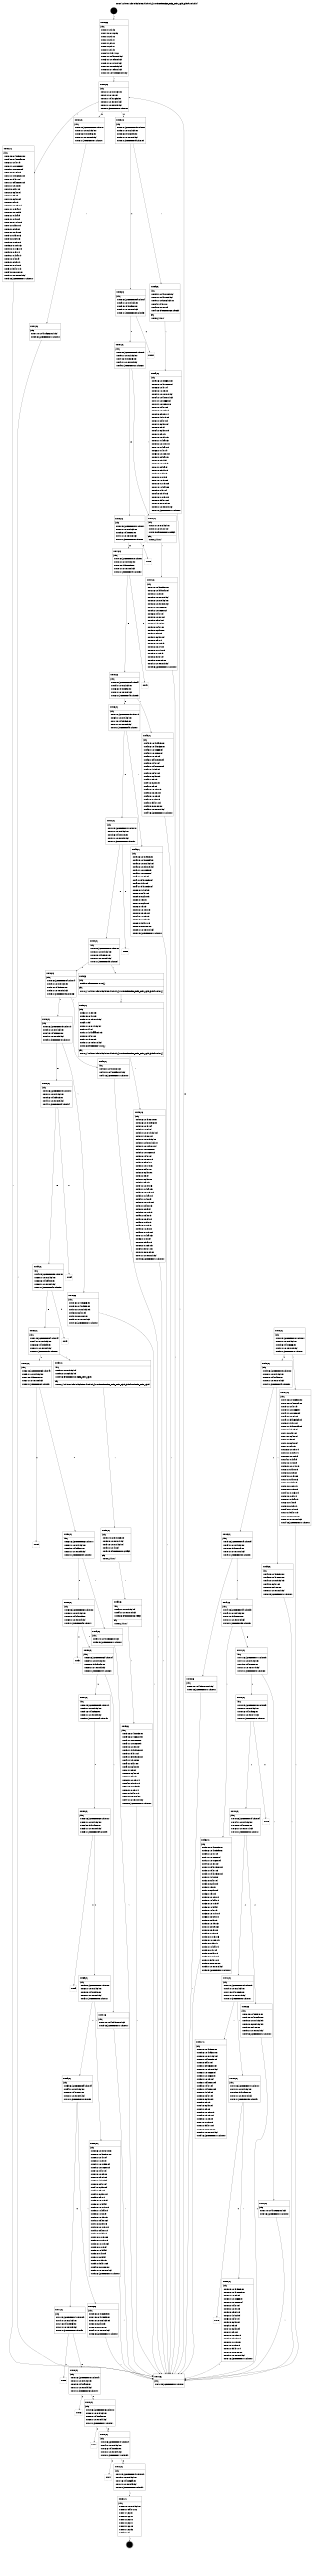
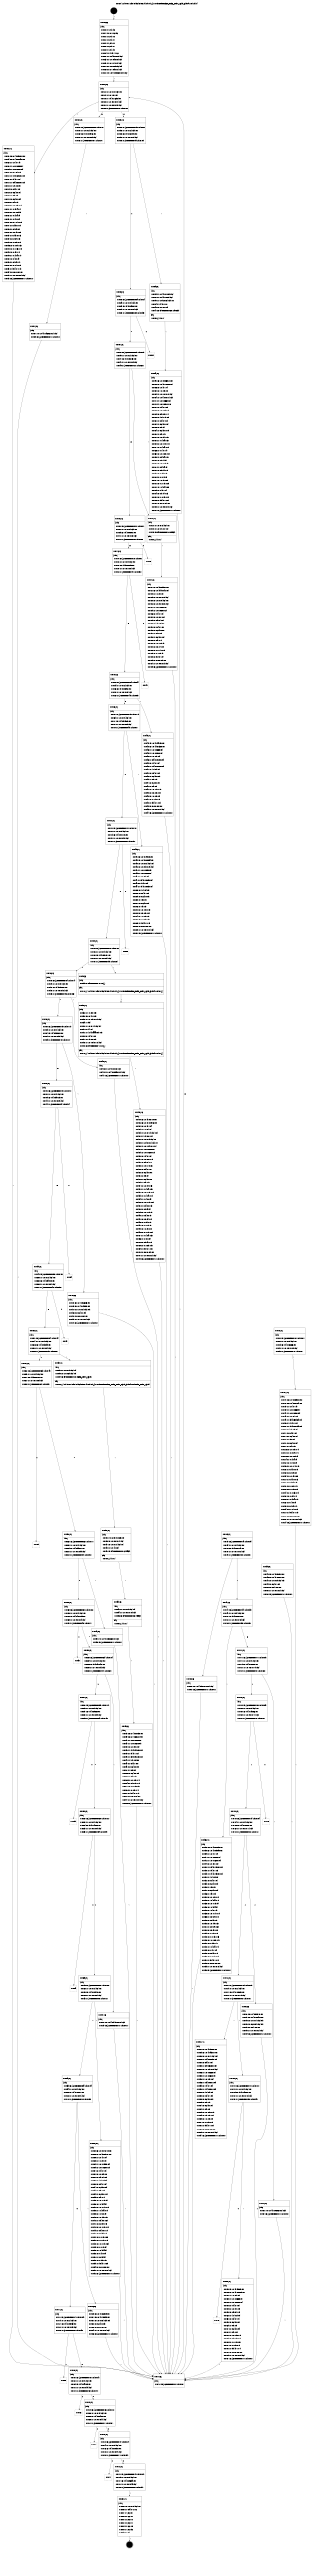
node "0x4016be [28]": removed
node "0x4020f3": added
